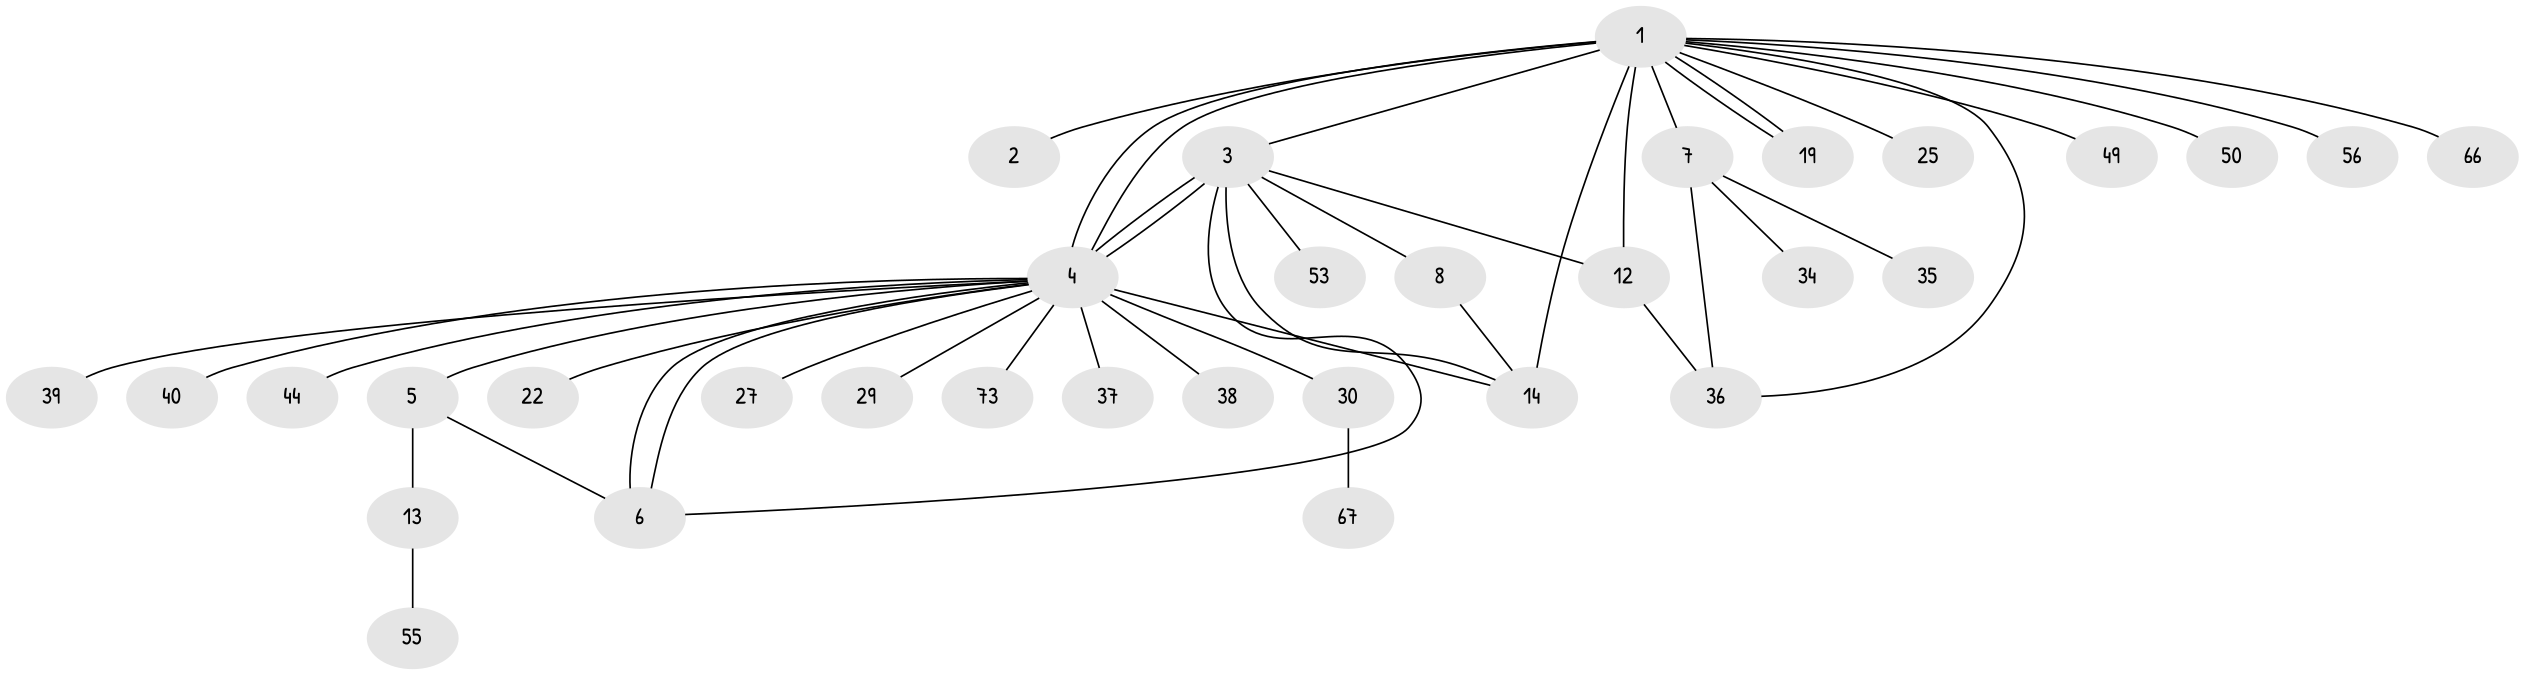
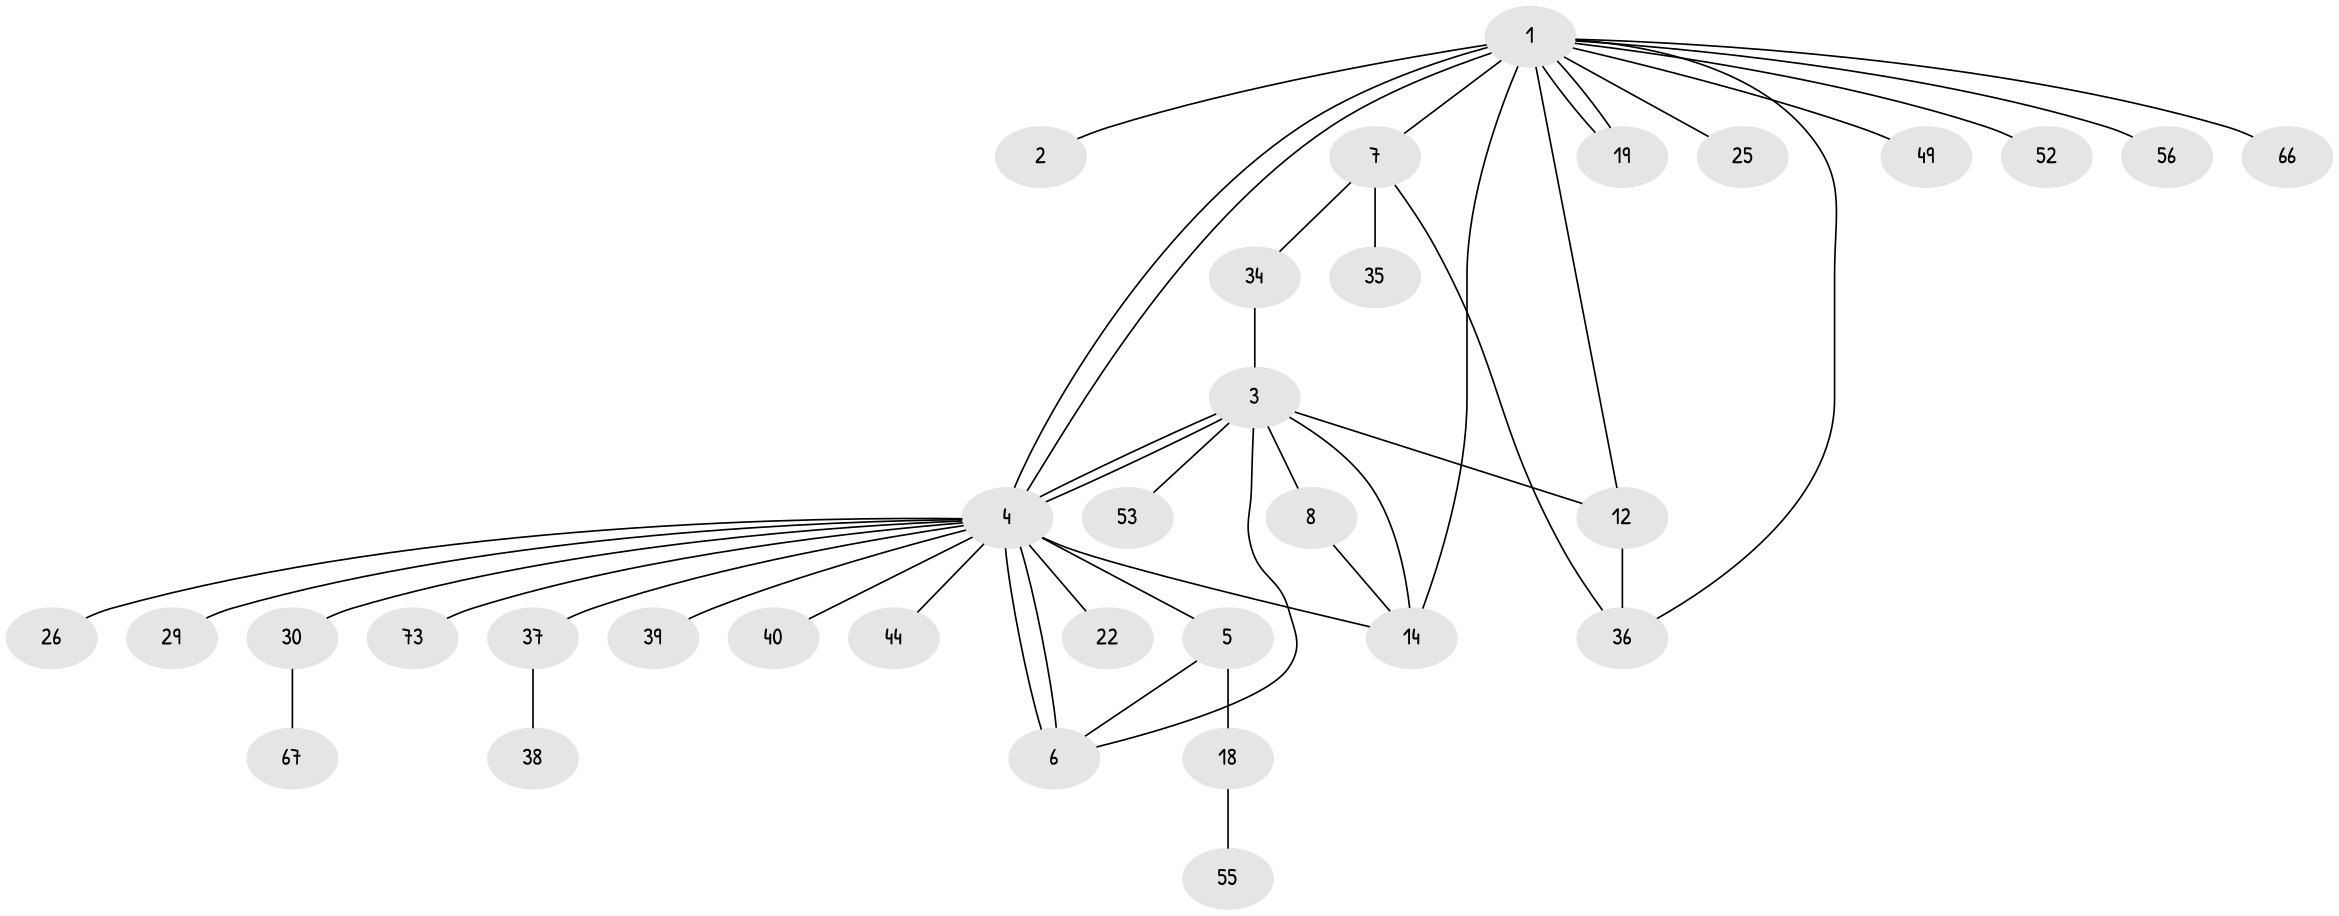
edge "1" -- "3": now "34" -- "3"
node "50": label "50" -> "52"
edge "4" -- "38": now "37" -- "38"
node "27": label "27" -> "26"
node "13": label "13" -> "18"
